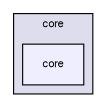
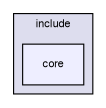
cluster "core": label "core" -> "include"
